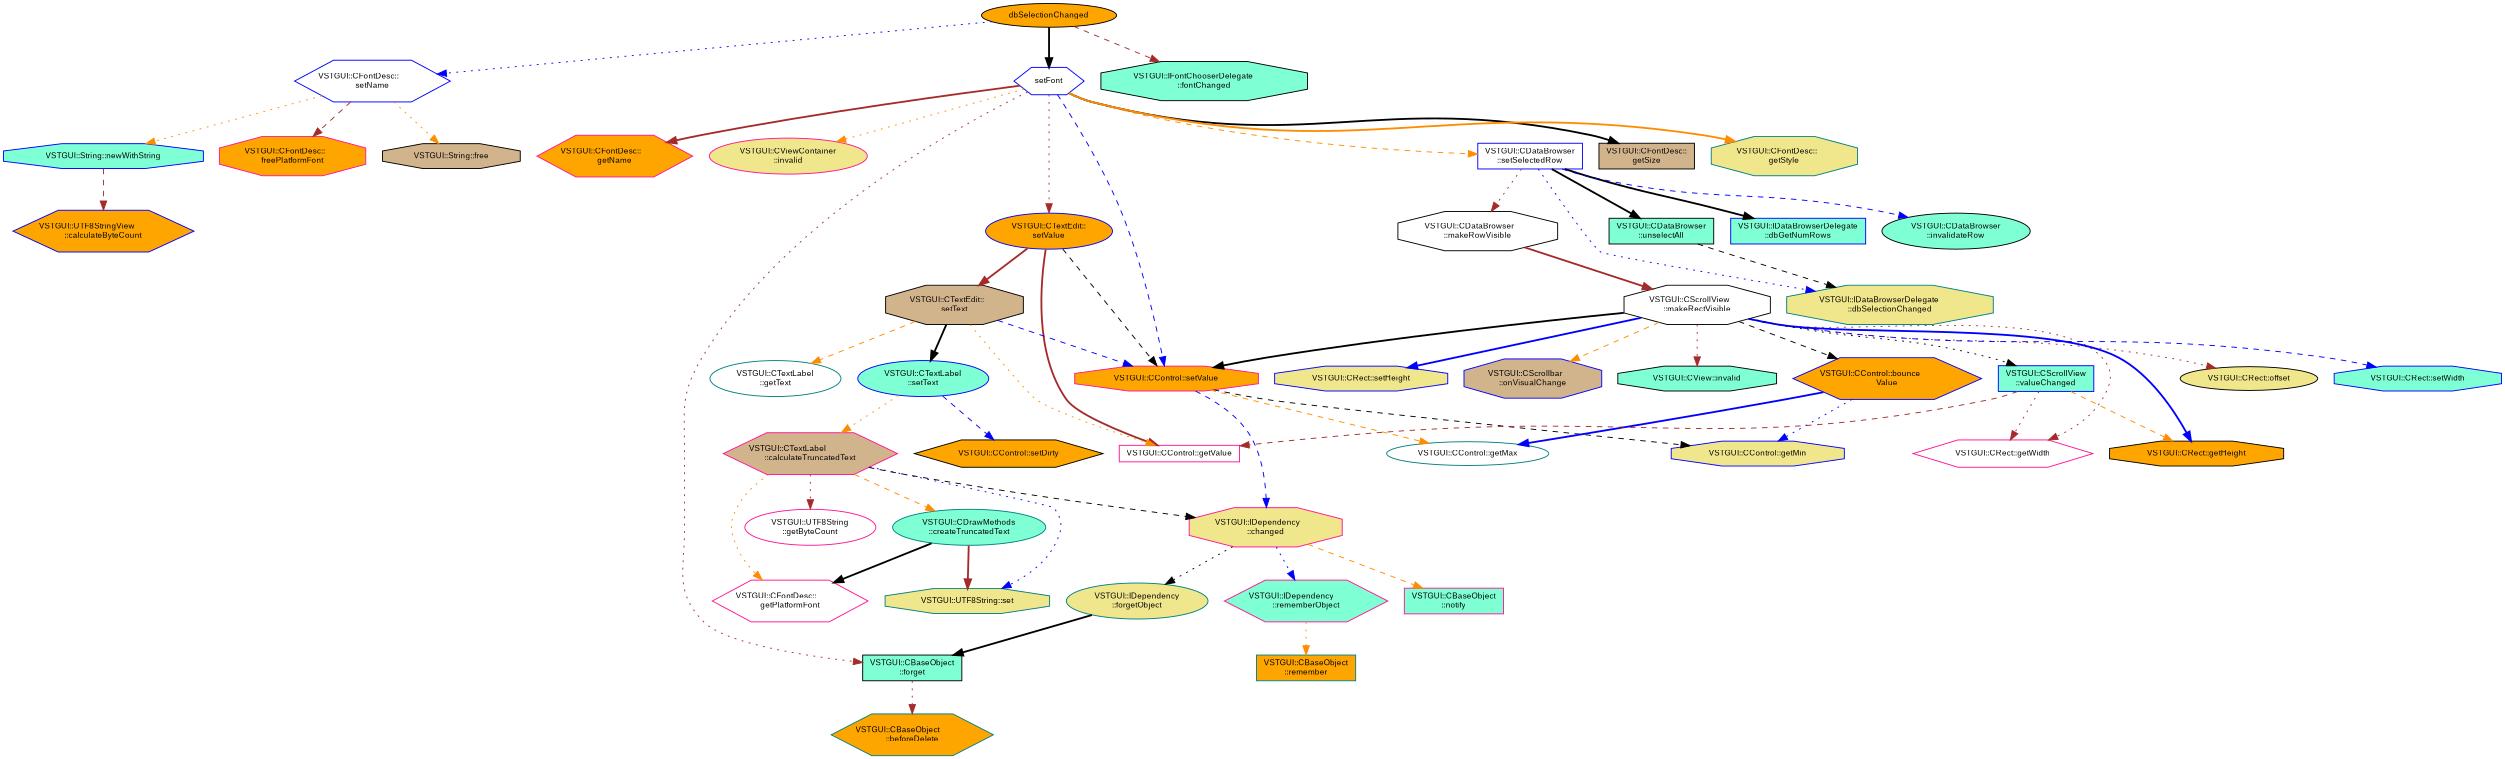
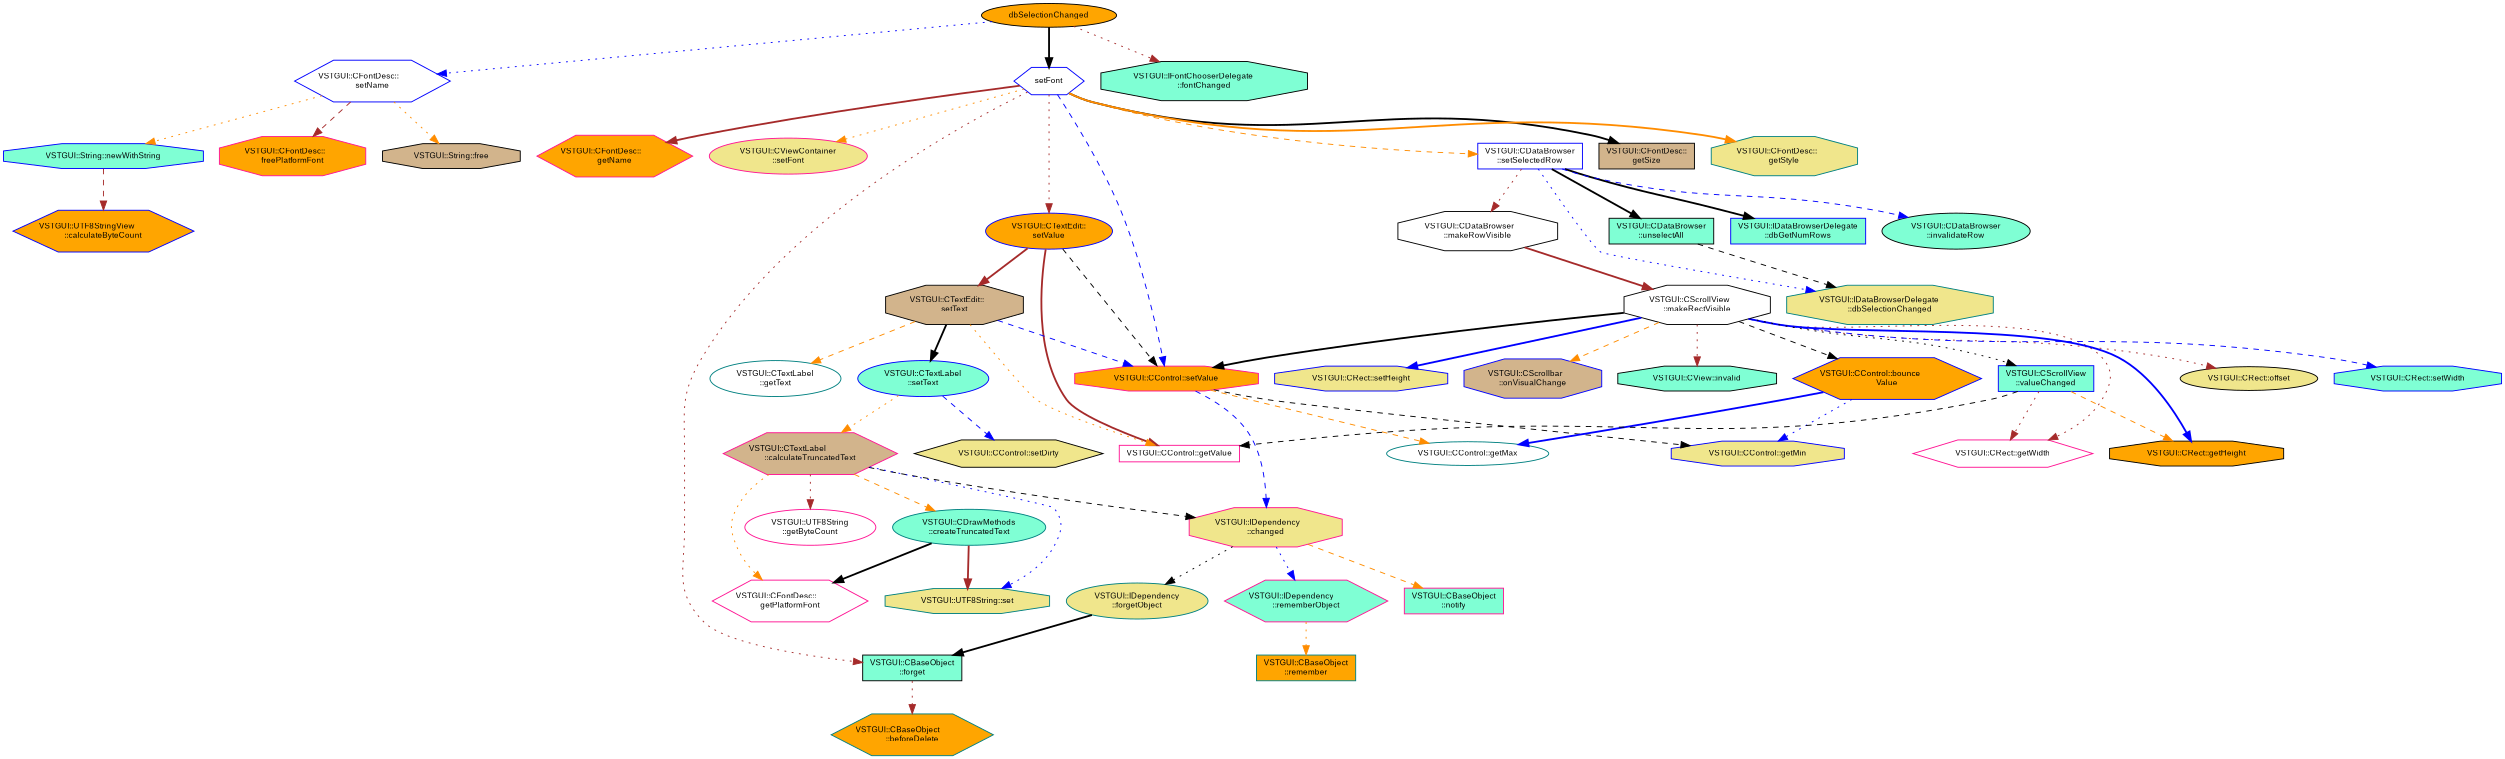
edge "dbSelectionChanged" -> "VSTGUI::IFontChooserDelegate ::fontChanged": style dashed -> dotted
node "VSTGUI::CViewContainer ::invalid": label "VSTGUI::CViewContainer ::invalid" -> "VSTGUI::CViewContainer ::setFont"
edge "VSTGUI::CScrollView ::valueChanged" -> "VSTGUI::CControl::getValue": color brown -> black
node "VSTGUI::CControl::setDirty": fillcolor orange -> khaki
